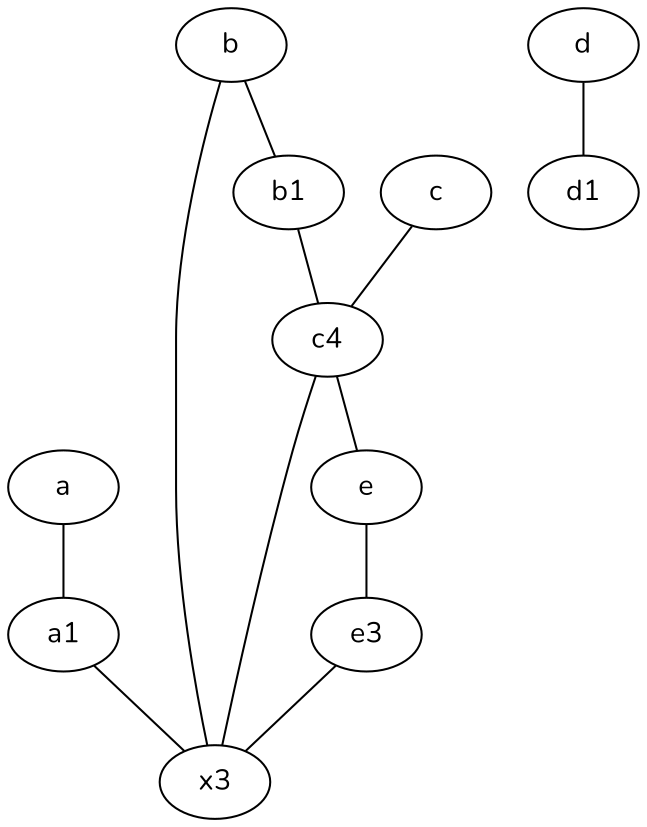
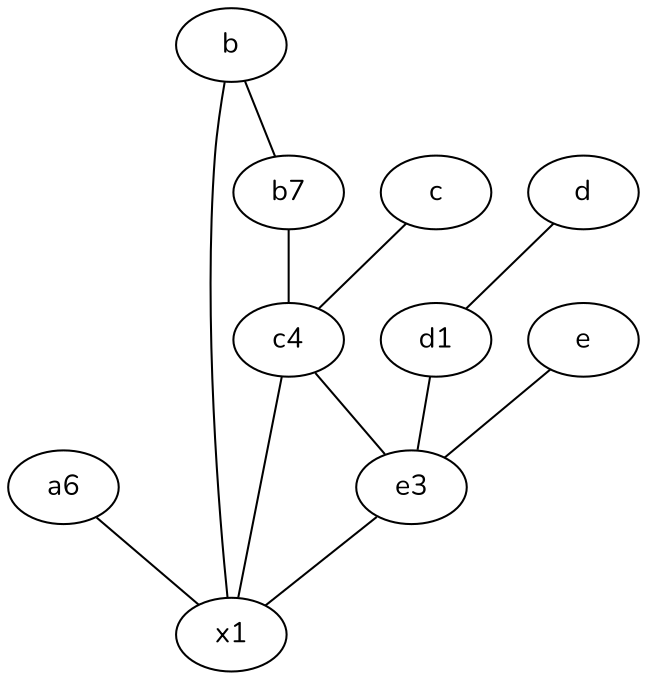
node "b1": label "b1" -> "b7"
edge "d1" -- "e3": added
edge "c4" -- "e": now "c4" -- "e3"
node "a": removed
node "a1": label "a1" -> "a6"
node "x3": label "x3" -> "x1"
